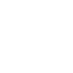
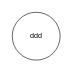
node "ddd": added
